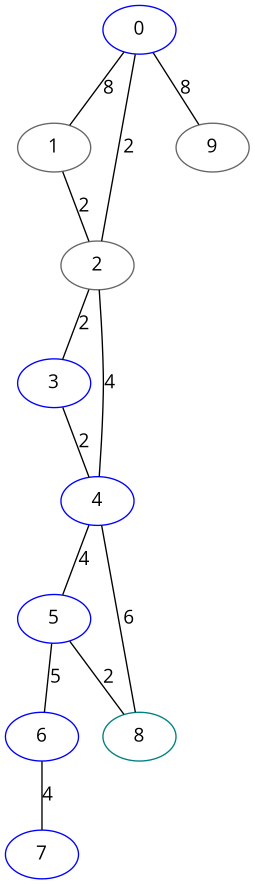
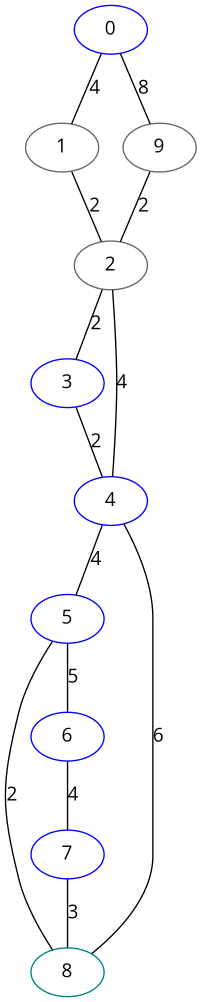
edge "0" -- "1": label "8" -> "4"
edge "0" -- "2": now "9" -- "2"
edge "7" -- "8": added, label "3"
